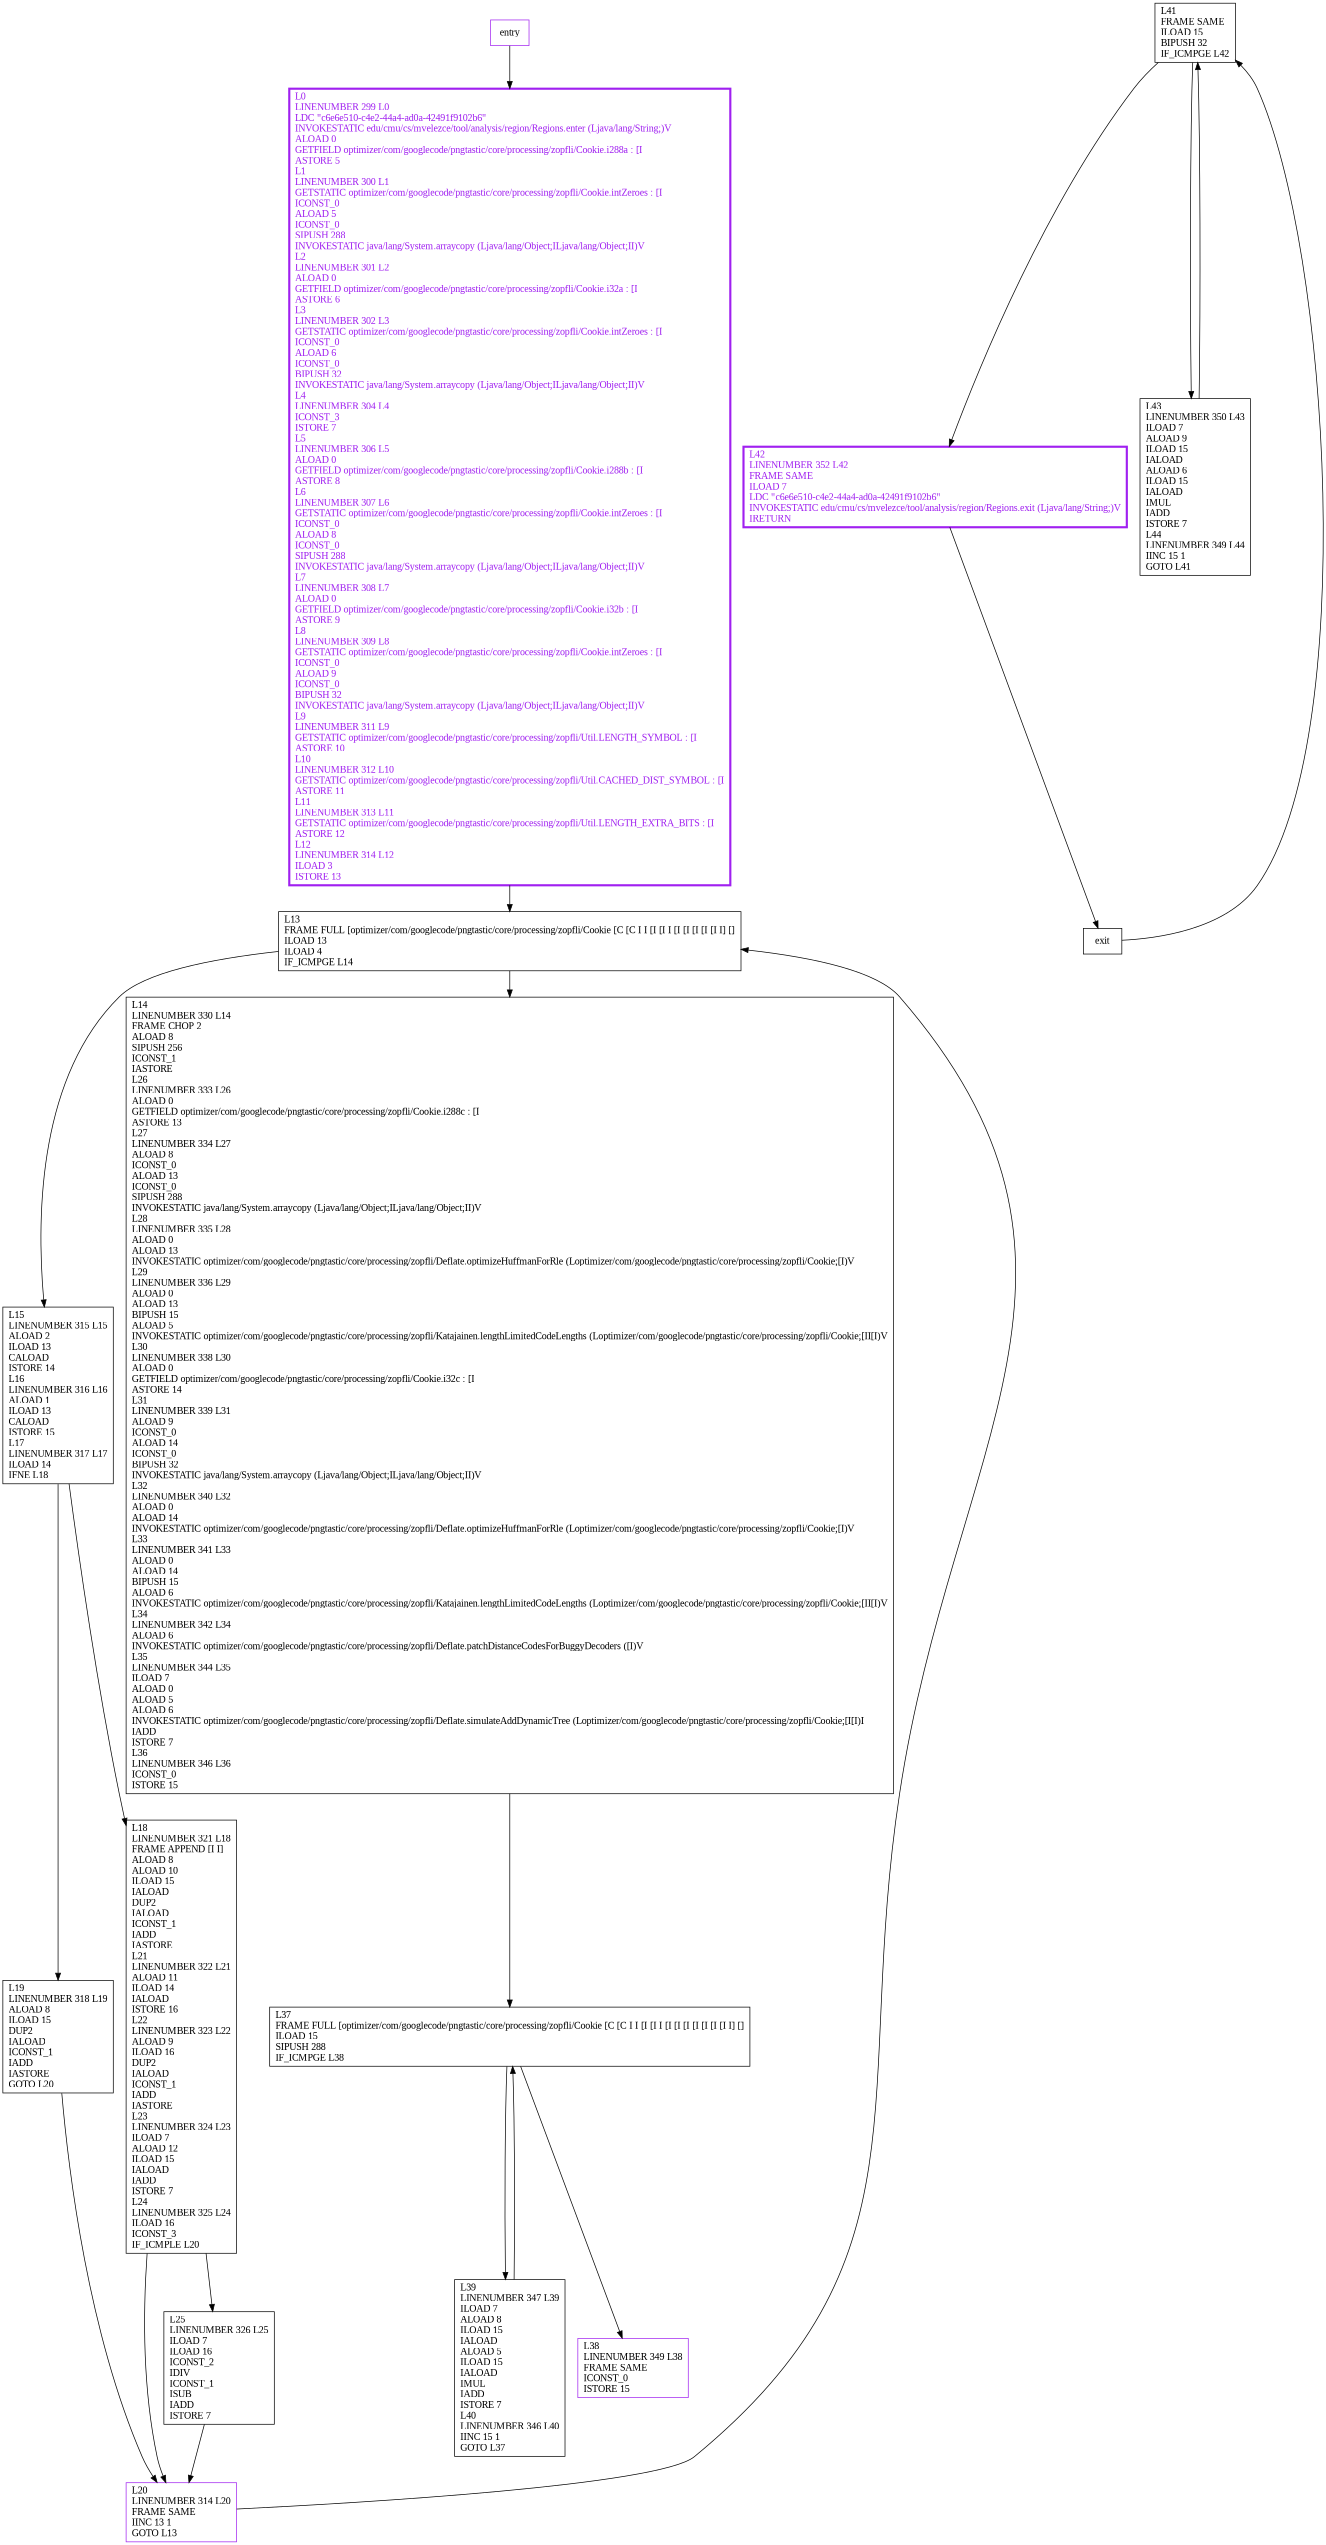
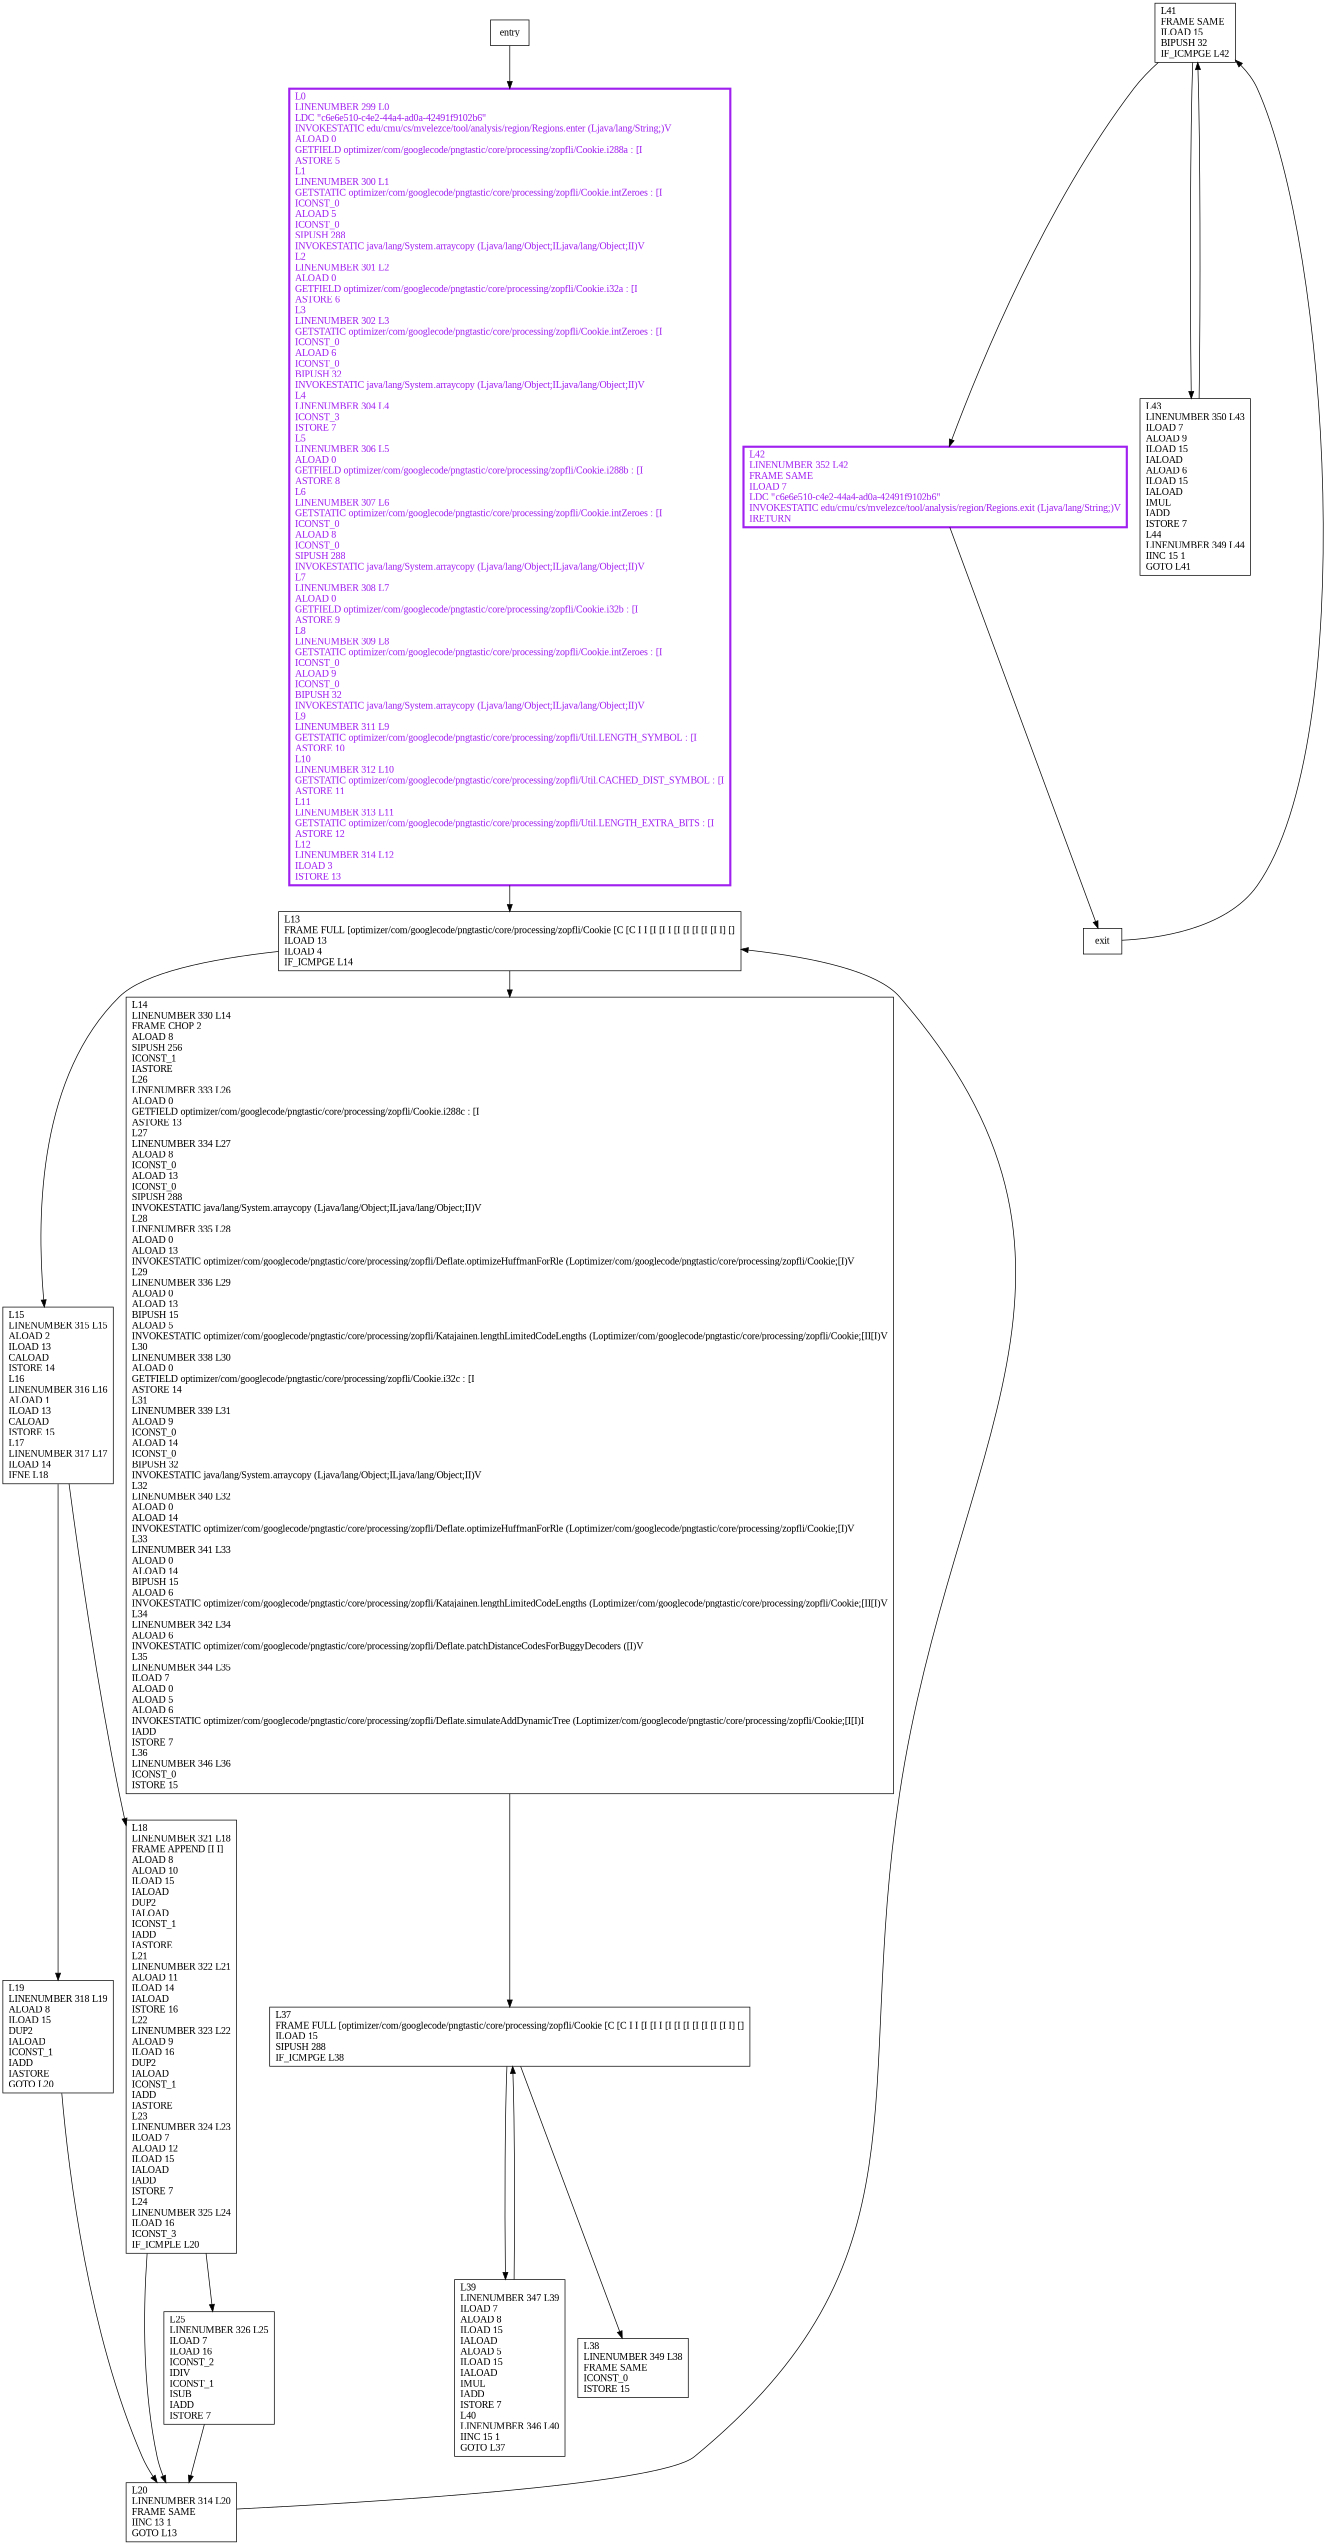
node "entry": color purple -> black
node "L38 LINENUMBER 349 L38 FRAME SAME ICONST_0 ISTORE 15": color purple -> black
node "L20 LINENUMBER 314 L20 FRAME SAME IINC 13 1 GOTO L13": color purple -> black
